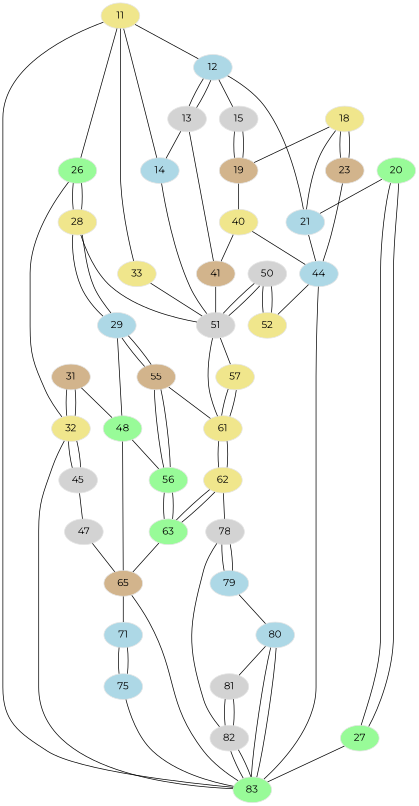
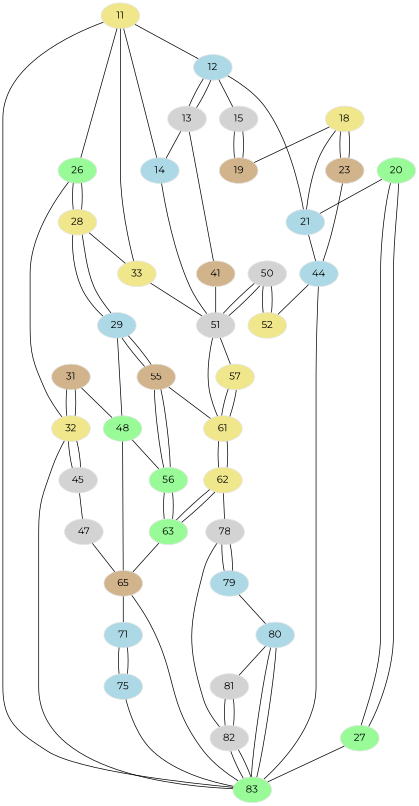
node "40": removed
edge "28" -- "51": now "28" -- "33"
